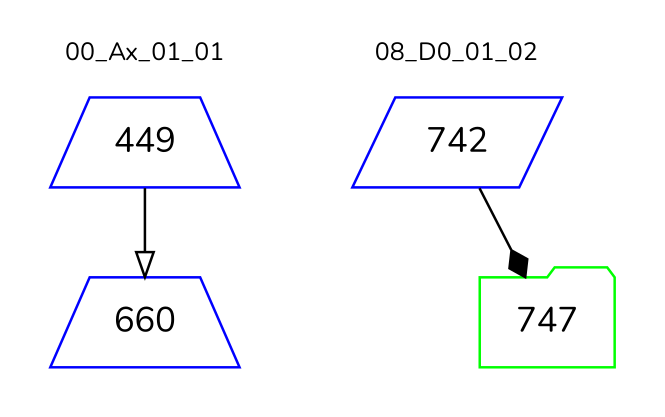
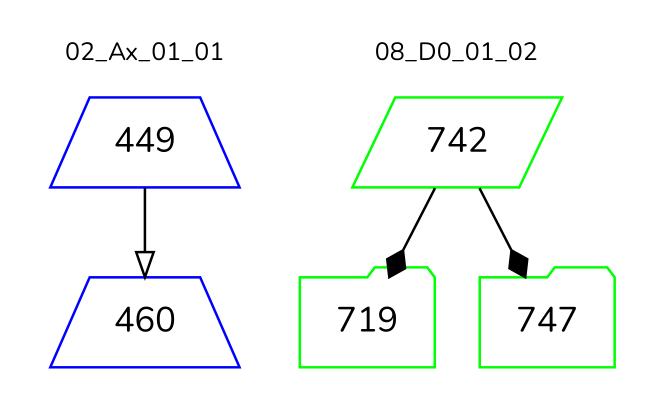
cluster "00_Ax_01_01": label "00_Ax_01_01" -> "02_Ax_01_01"
node "742": color blue -> green
node "660": label "660" -> "460"
node "719": added
